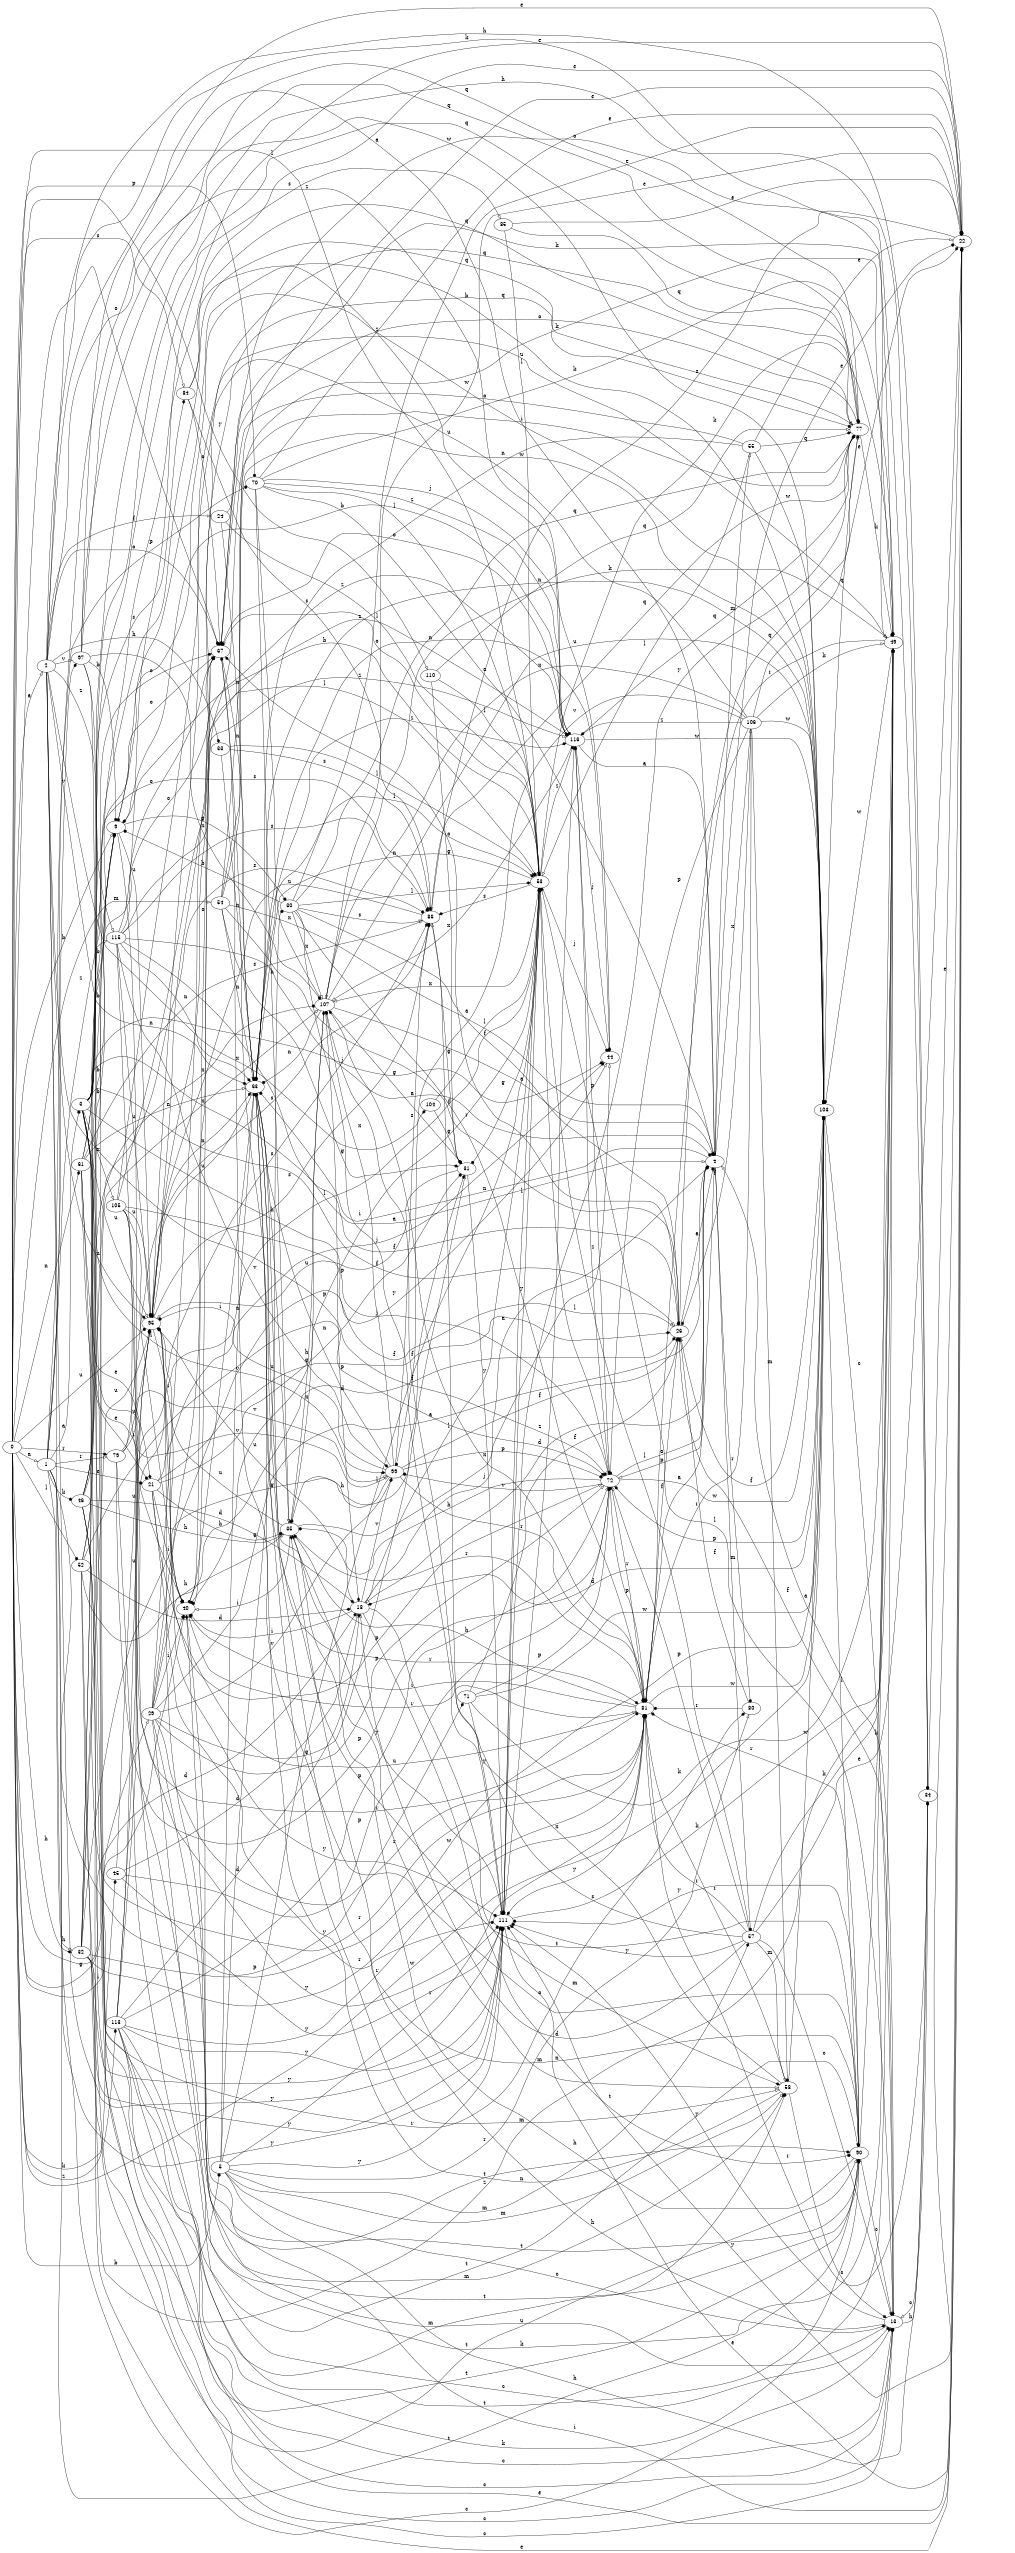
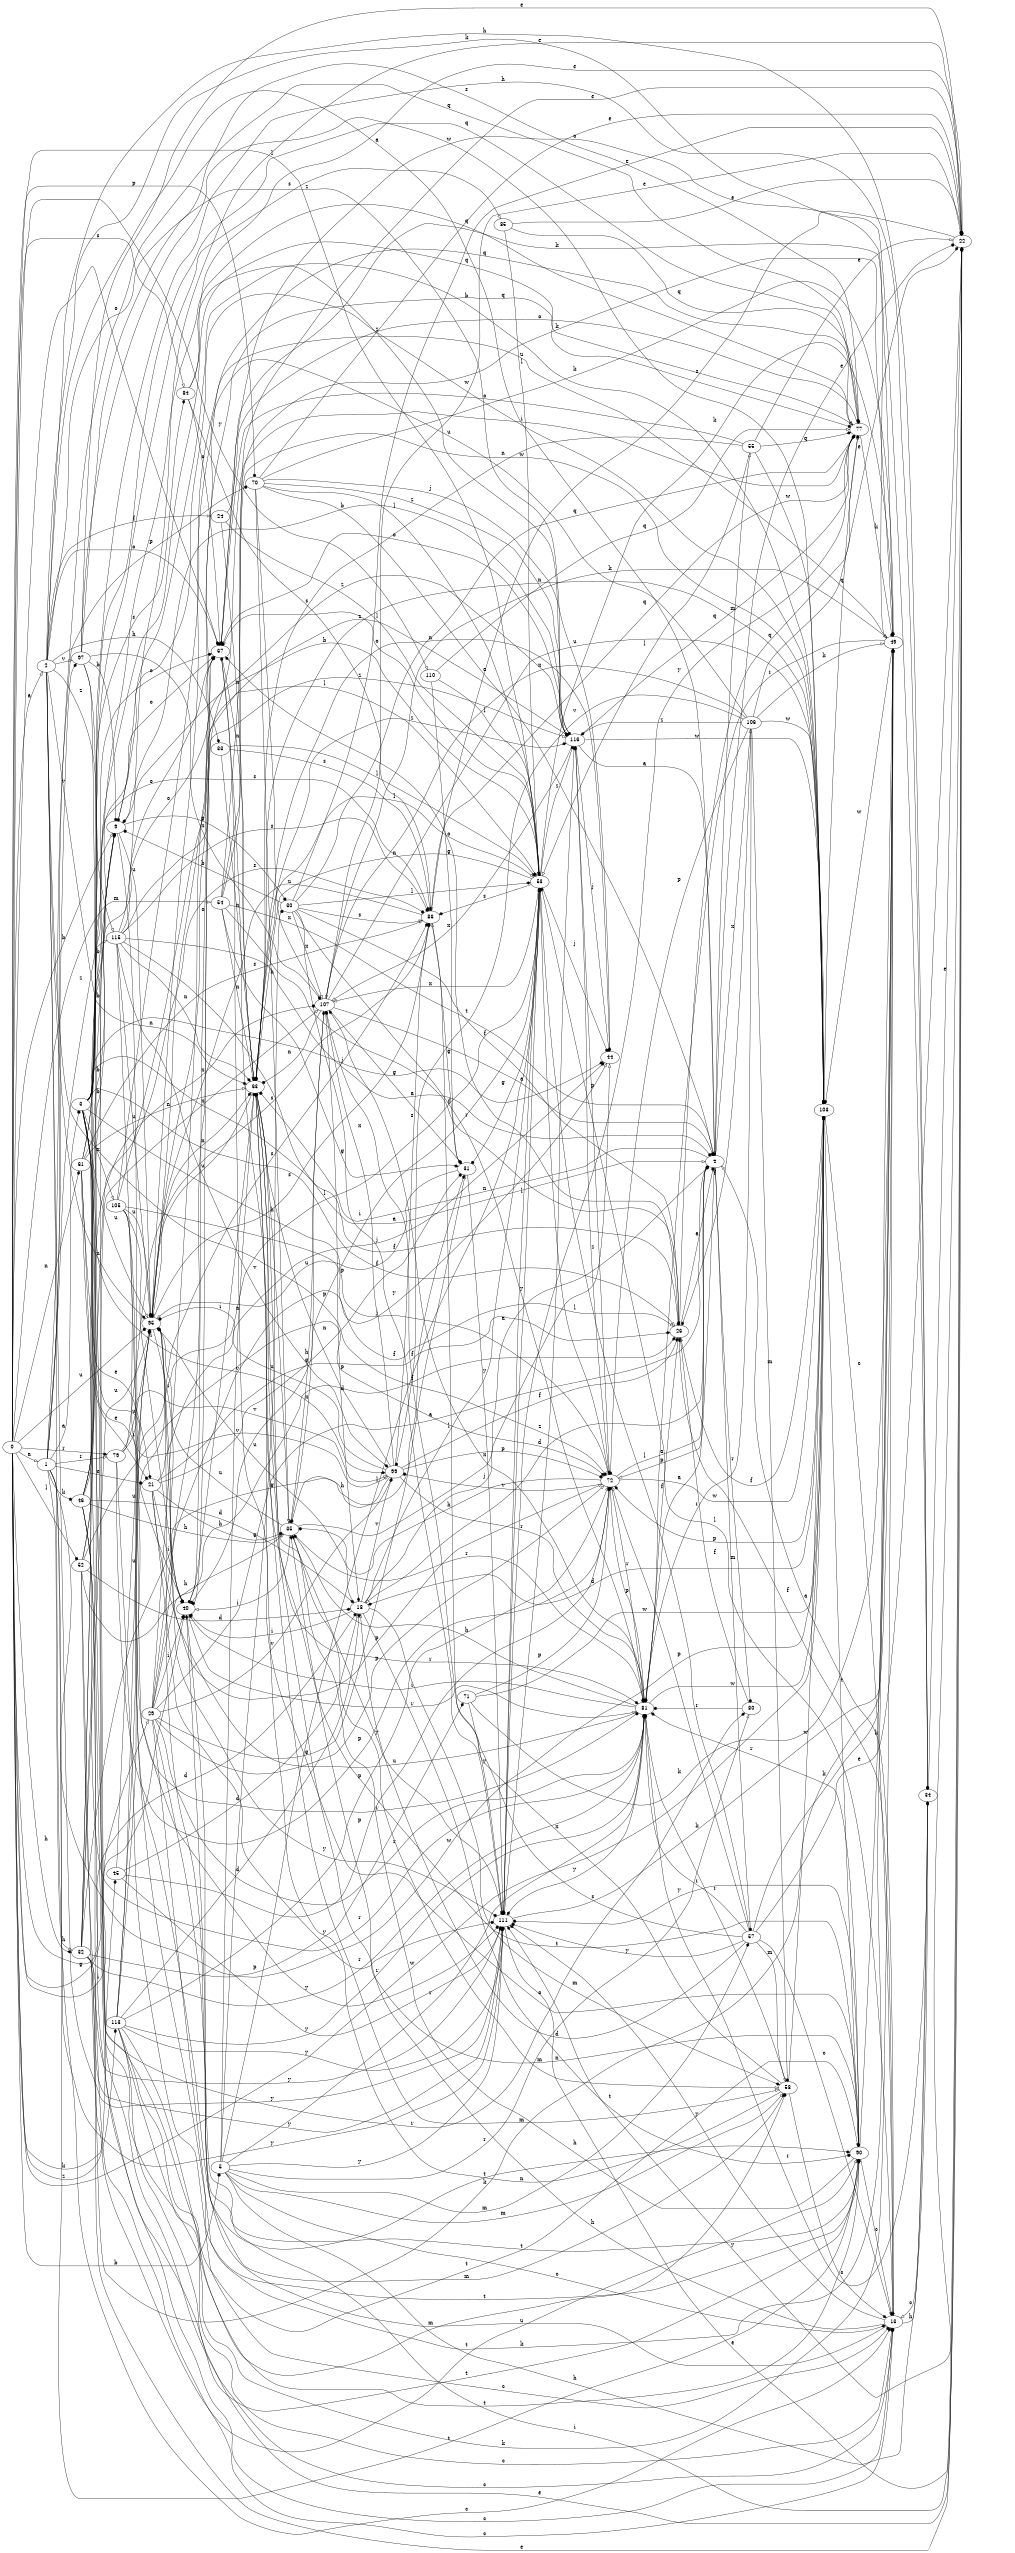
edge "97" -> "77": label "q" -> "s"
edge "63" -> "53": arrowhead diamond -> onormal
edge "54" -> "4": label "a" -> "t"
node "104": removed
edge "71" -> "26": removed, label "f"
edge "103" -> "90": label "l" -> "t"
edge "32" -> "49": label "z" -> "k"
